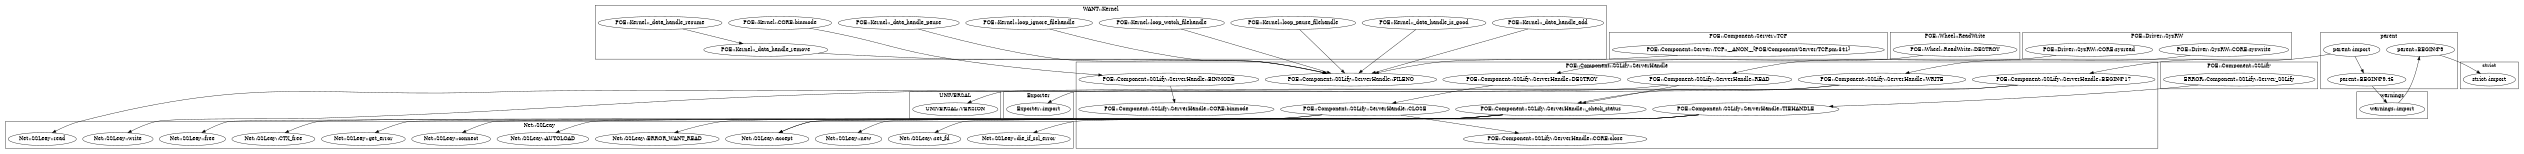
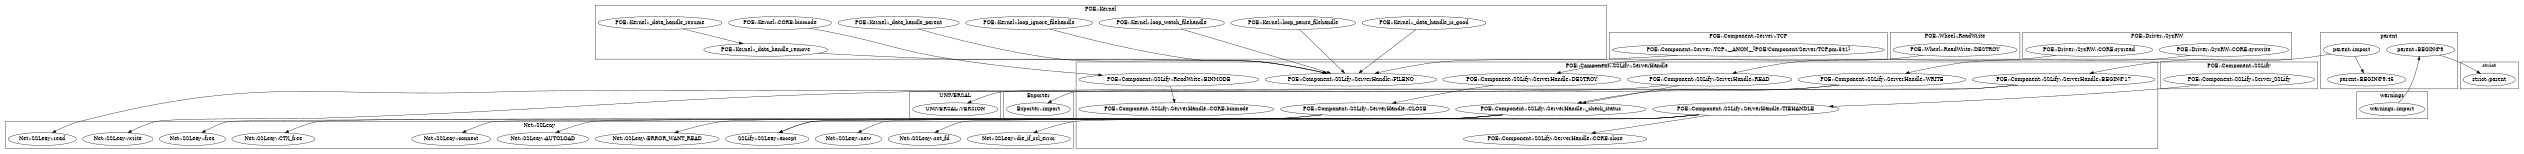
cluster "WANT::Kernel": label "WANT::Kernel" -> "POE::Kernel"
node "POE::Kernel::_data_handle_pause": label "POE::Kernel::_data_handle_pause" -> "POE::Kernel::_data_handle_parent"
node "POE::Kernel::_data_handle_add": removed
node "POE::Component::SSLify::ServerHandle::BINMODE": label "POE::Component::SSLify::ServerHandle::BINMODE" -> "POE::Component::SSLify::ReadWrite::BINMODE"
node "ERROR::Component::SSLify::Server_SSLify": label "ERROR::Component::SSLify::Server_SSLify" -> "POE::Component::SSLify::Server_SSLify"
node "strict::import": label "strict::import" -> "strict::parent"
edge "parent::BEGIN@9.45" -> "warnings::import": removed
edge "POE::Component::SSLify::ServerHandle::CLOSE" -> "POE::Component::SSLify::ServerHandle::CORE:close": now "POE::Component::SSLify::ServerHandle::TIEHANDLE" -> "POE::Component::SSLify::ServerHandle::CORE:close"
node "Net::SSLeay::get_error": removed
node "Net::SSLeay::accept": label "Net::SSLeay::accept" -> "SSLify::SSLeay::accept"
